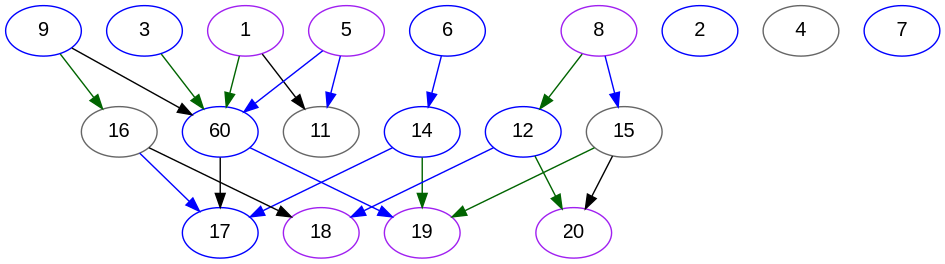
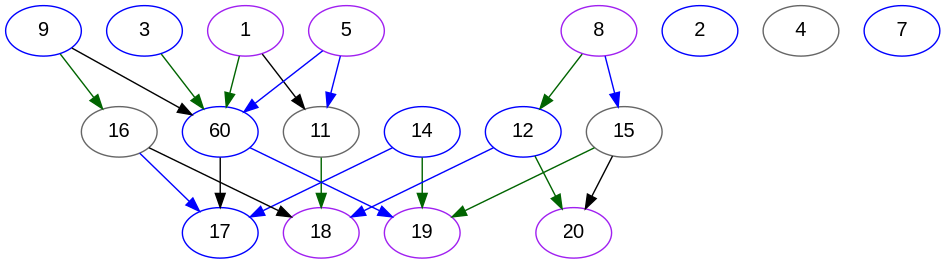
node "6": removed
edge "11" -> "18": added
